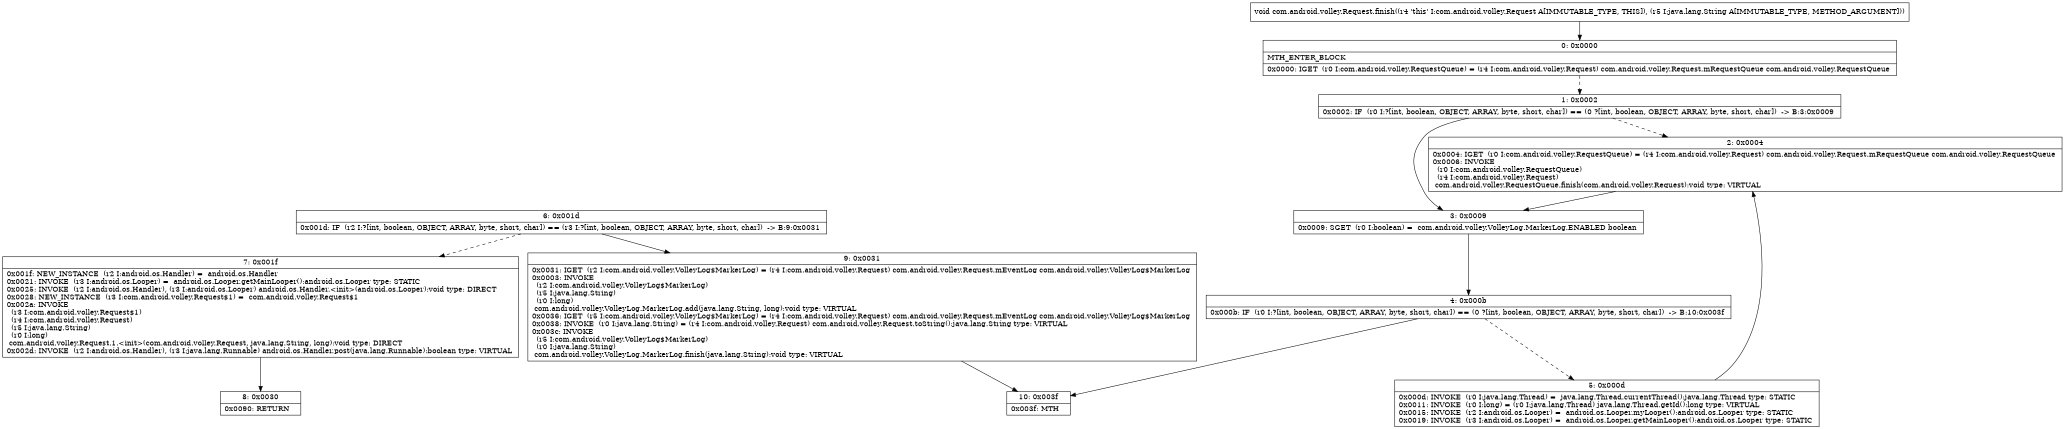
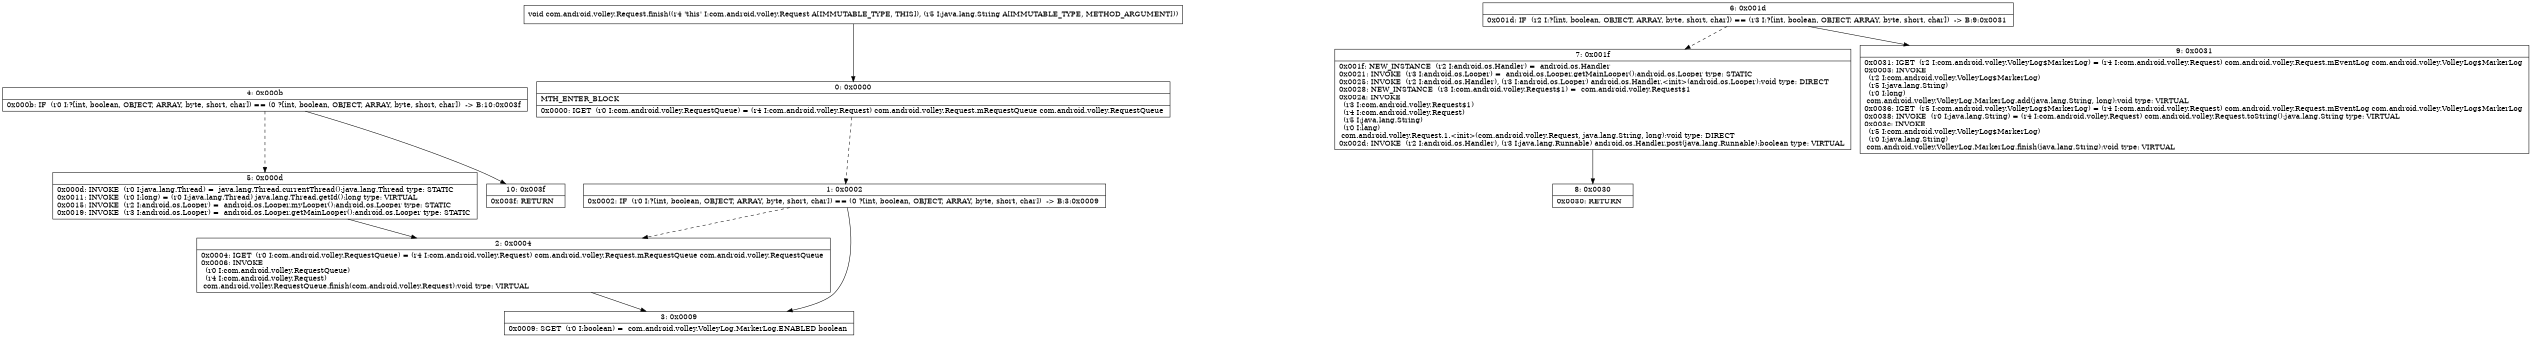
edge "3: 0x0009" -> "4: 0x000b": removed
node "7: 0x001f": text "(r0 I:long)" -> "(r0 I:lang)"
edge "9: 0x0031" -> "10: 0x003f": removed
node "8: 0x0030": text "0x0090: RETURN" -> "0x0030: RETURN"
node "10: 0x003f": text "0x003f: MTH" -> "0x003f: RETURN"
